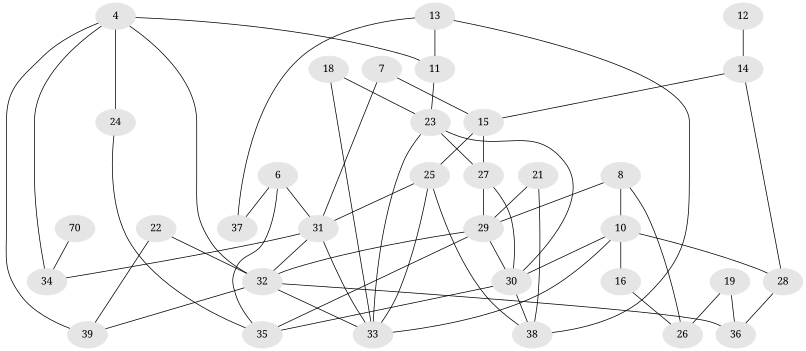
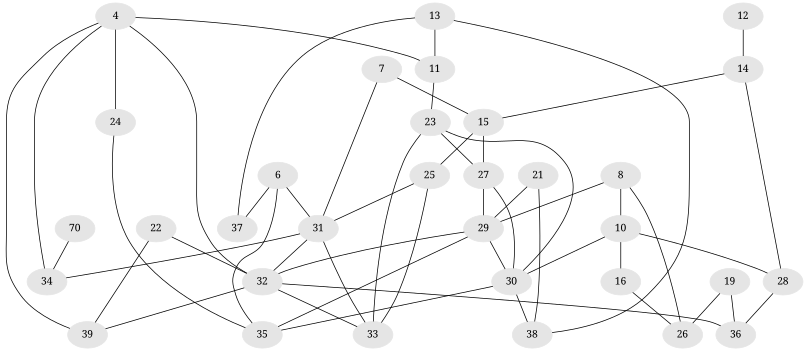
node "18": removed
edge "25" -- "38": removed
edge "10" -- "33": removed
